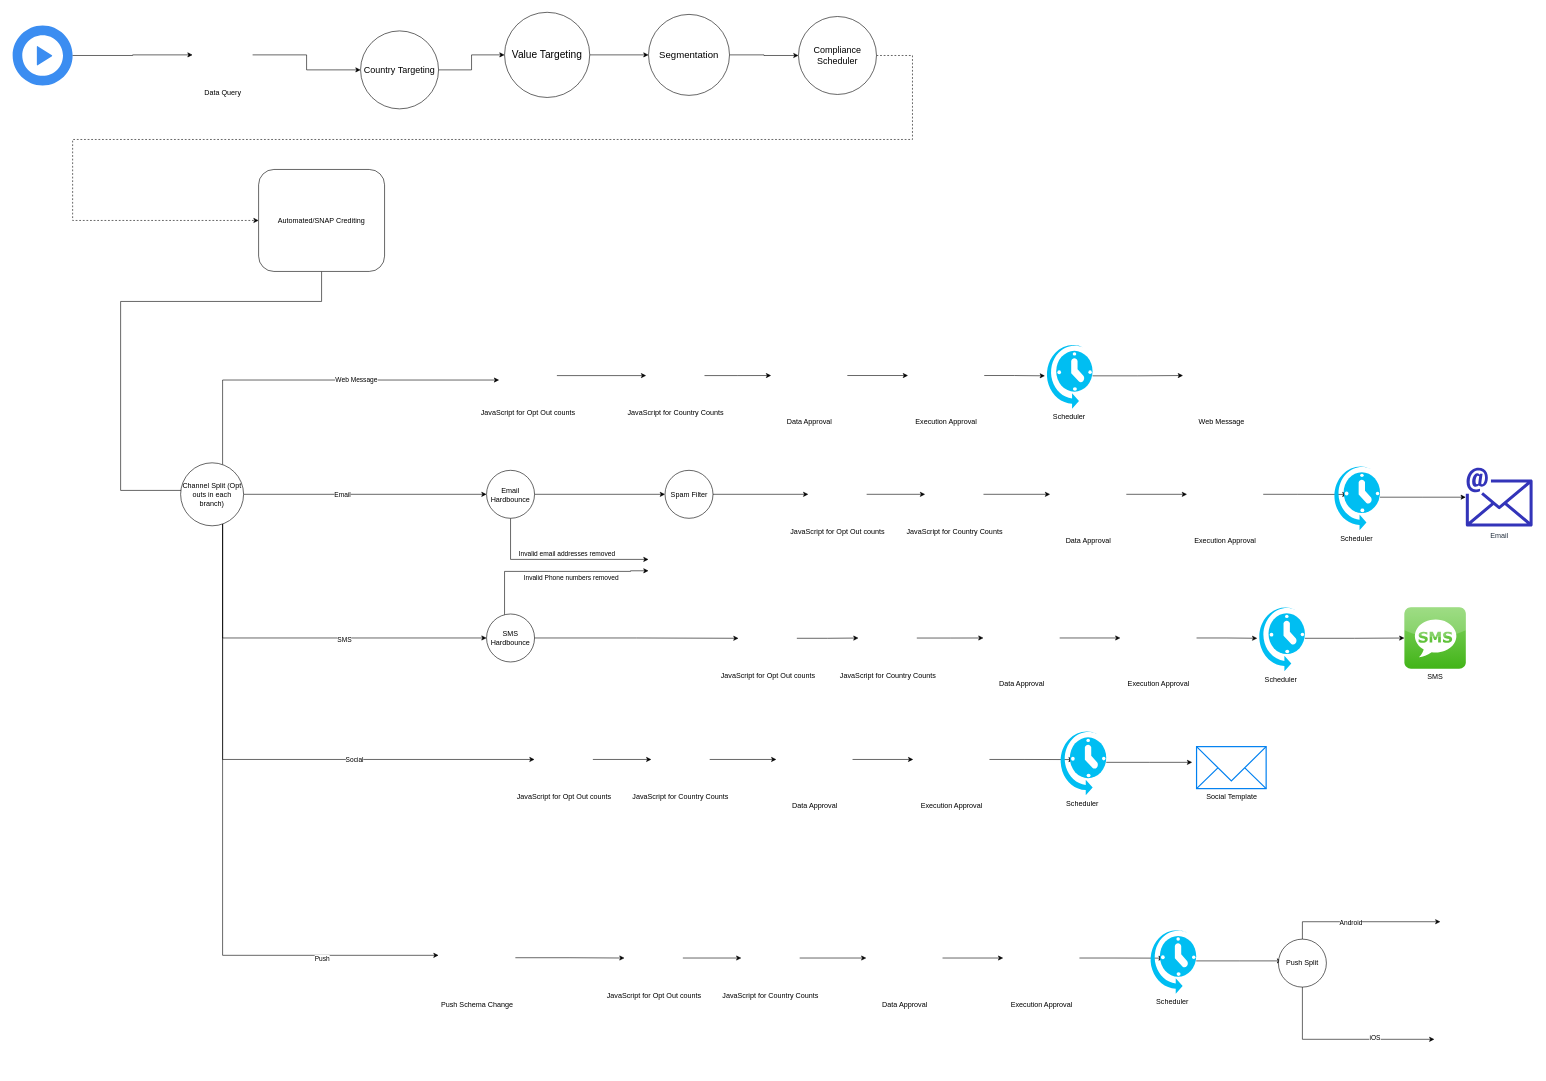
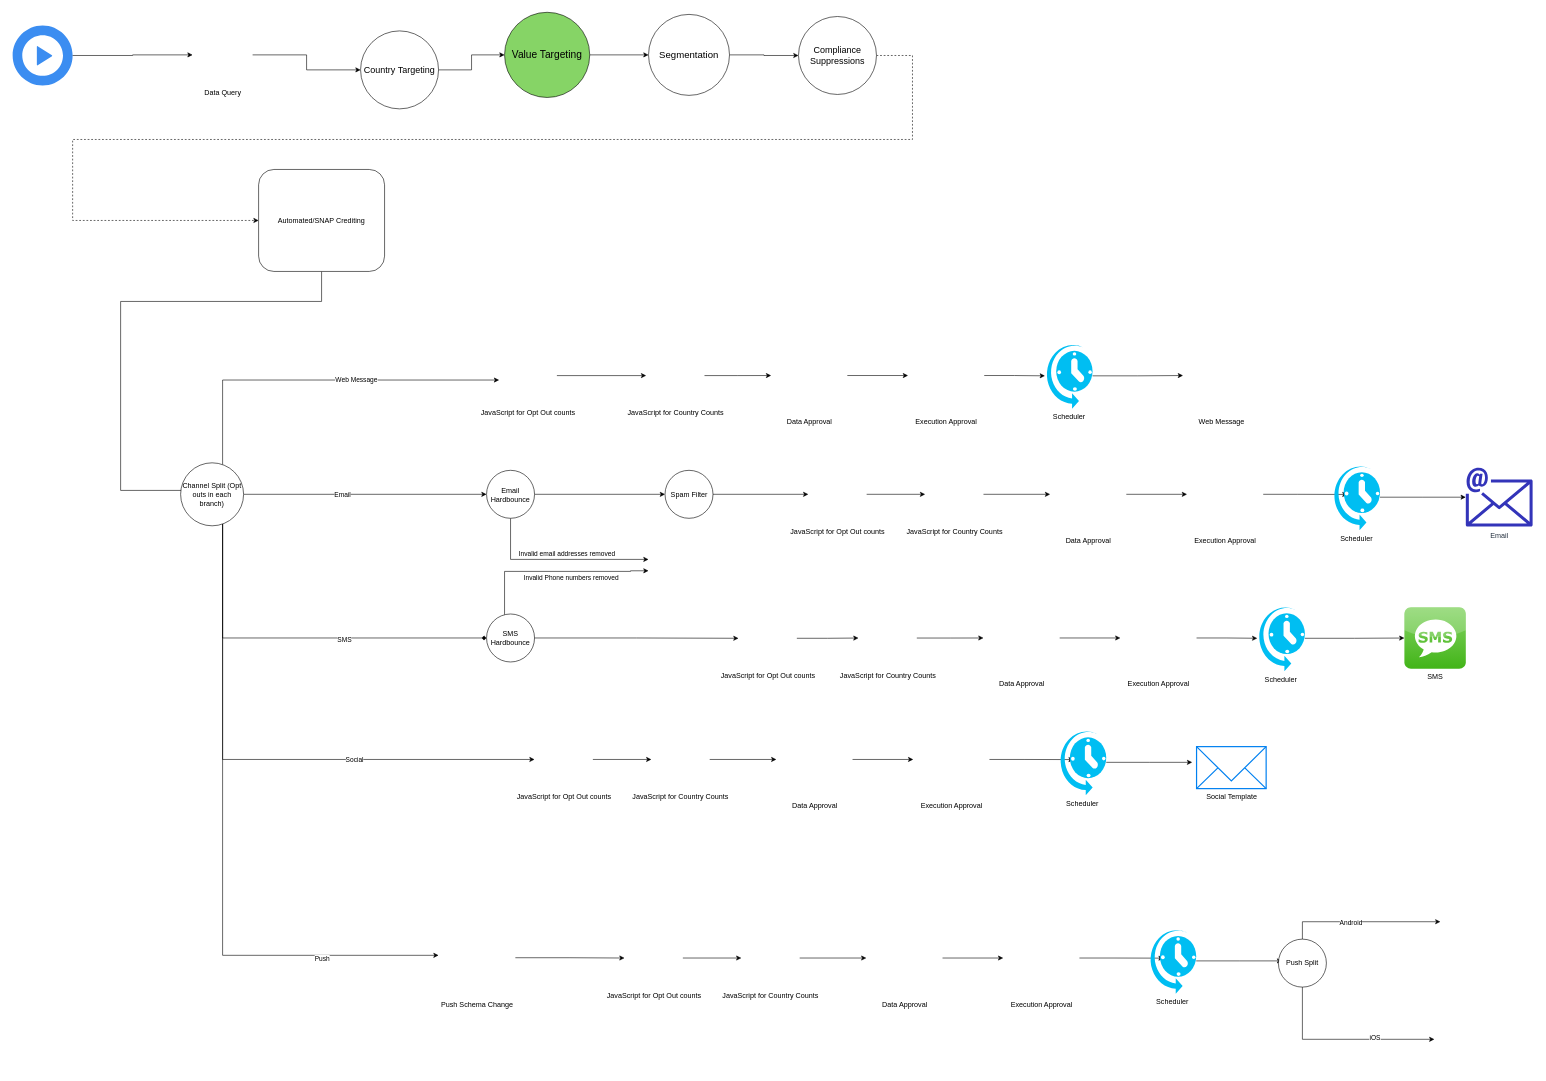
node "Value Targeting": fillcolor #ffffff -> #86d466
node "Compliance Scheduler": label "Compliance Scheduler" -> "Compliance Suppressions"
edge "Channel Split (Opt outs in each branch)" -> "SMS Hardbounce": arrowhead classic -> diamond
